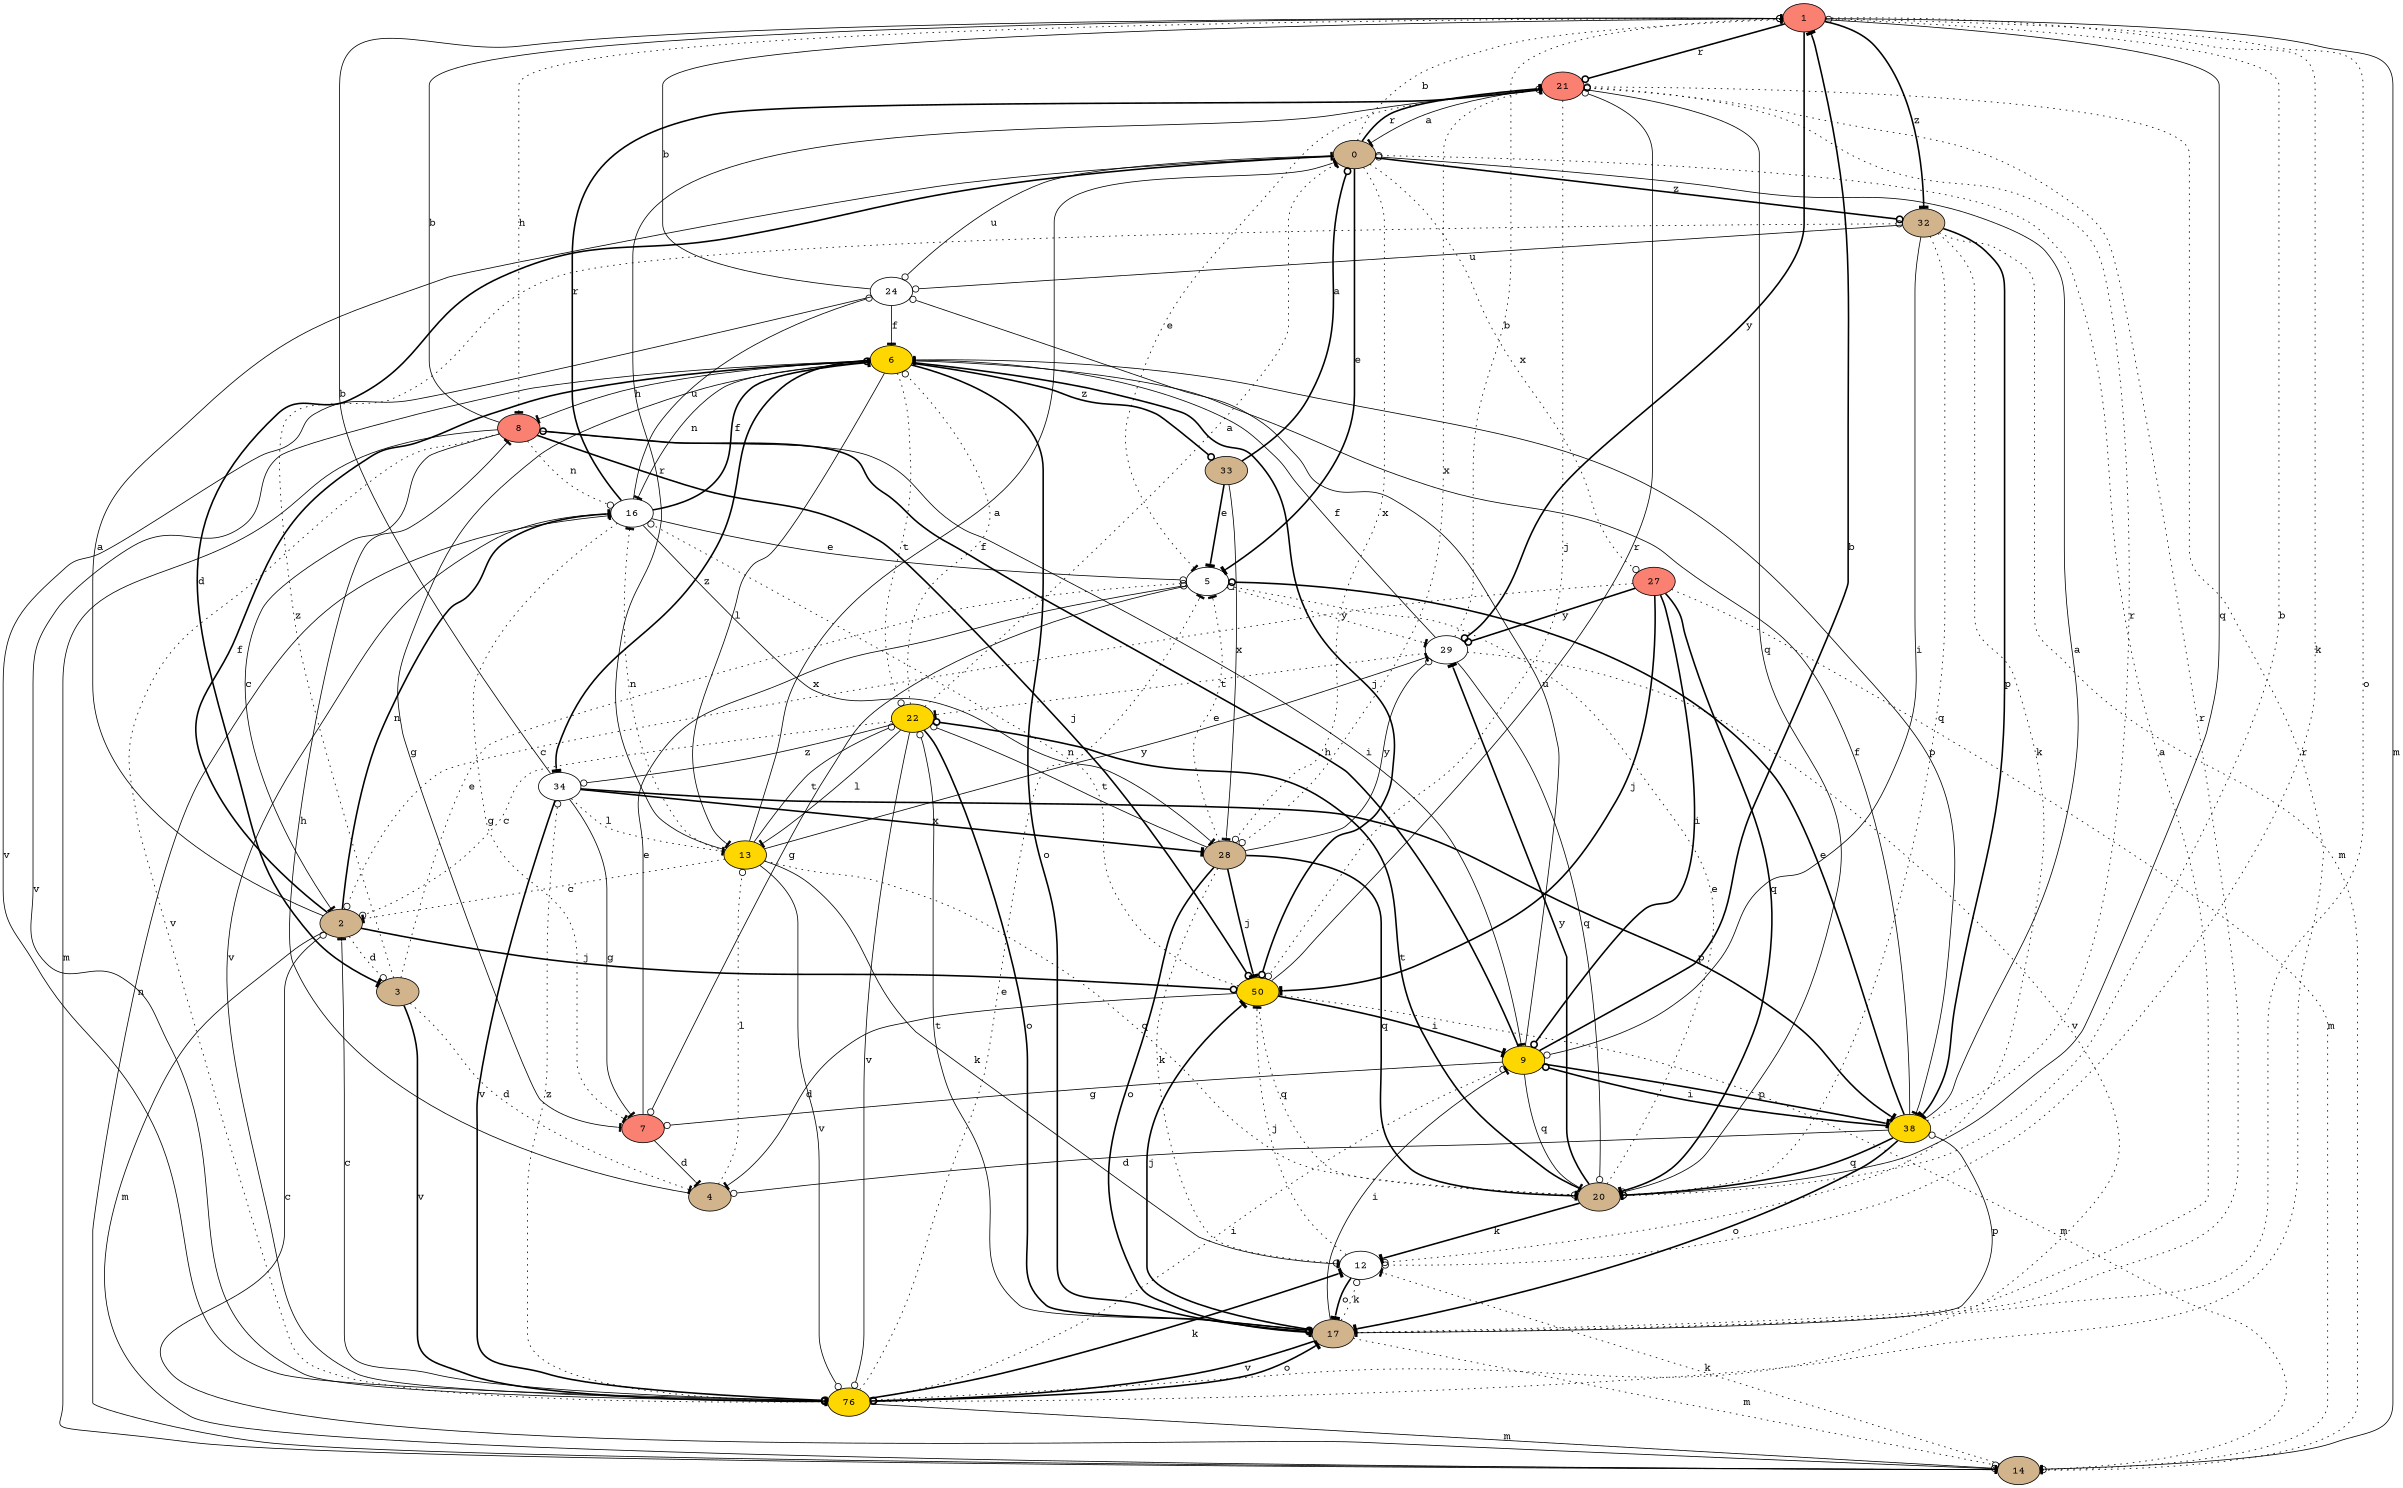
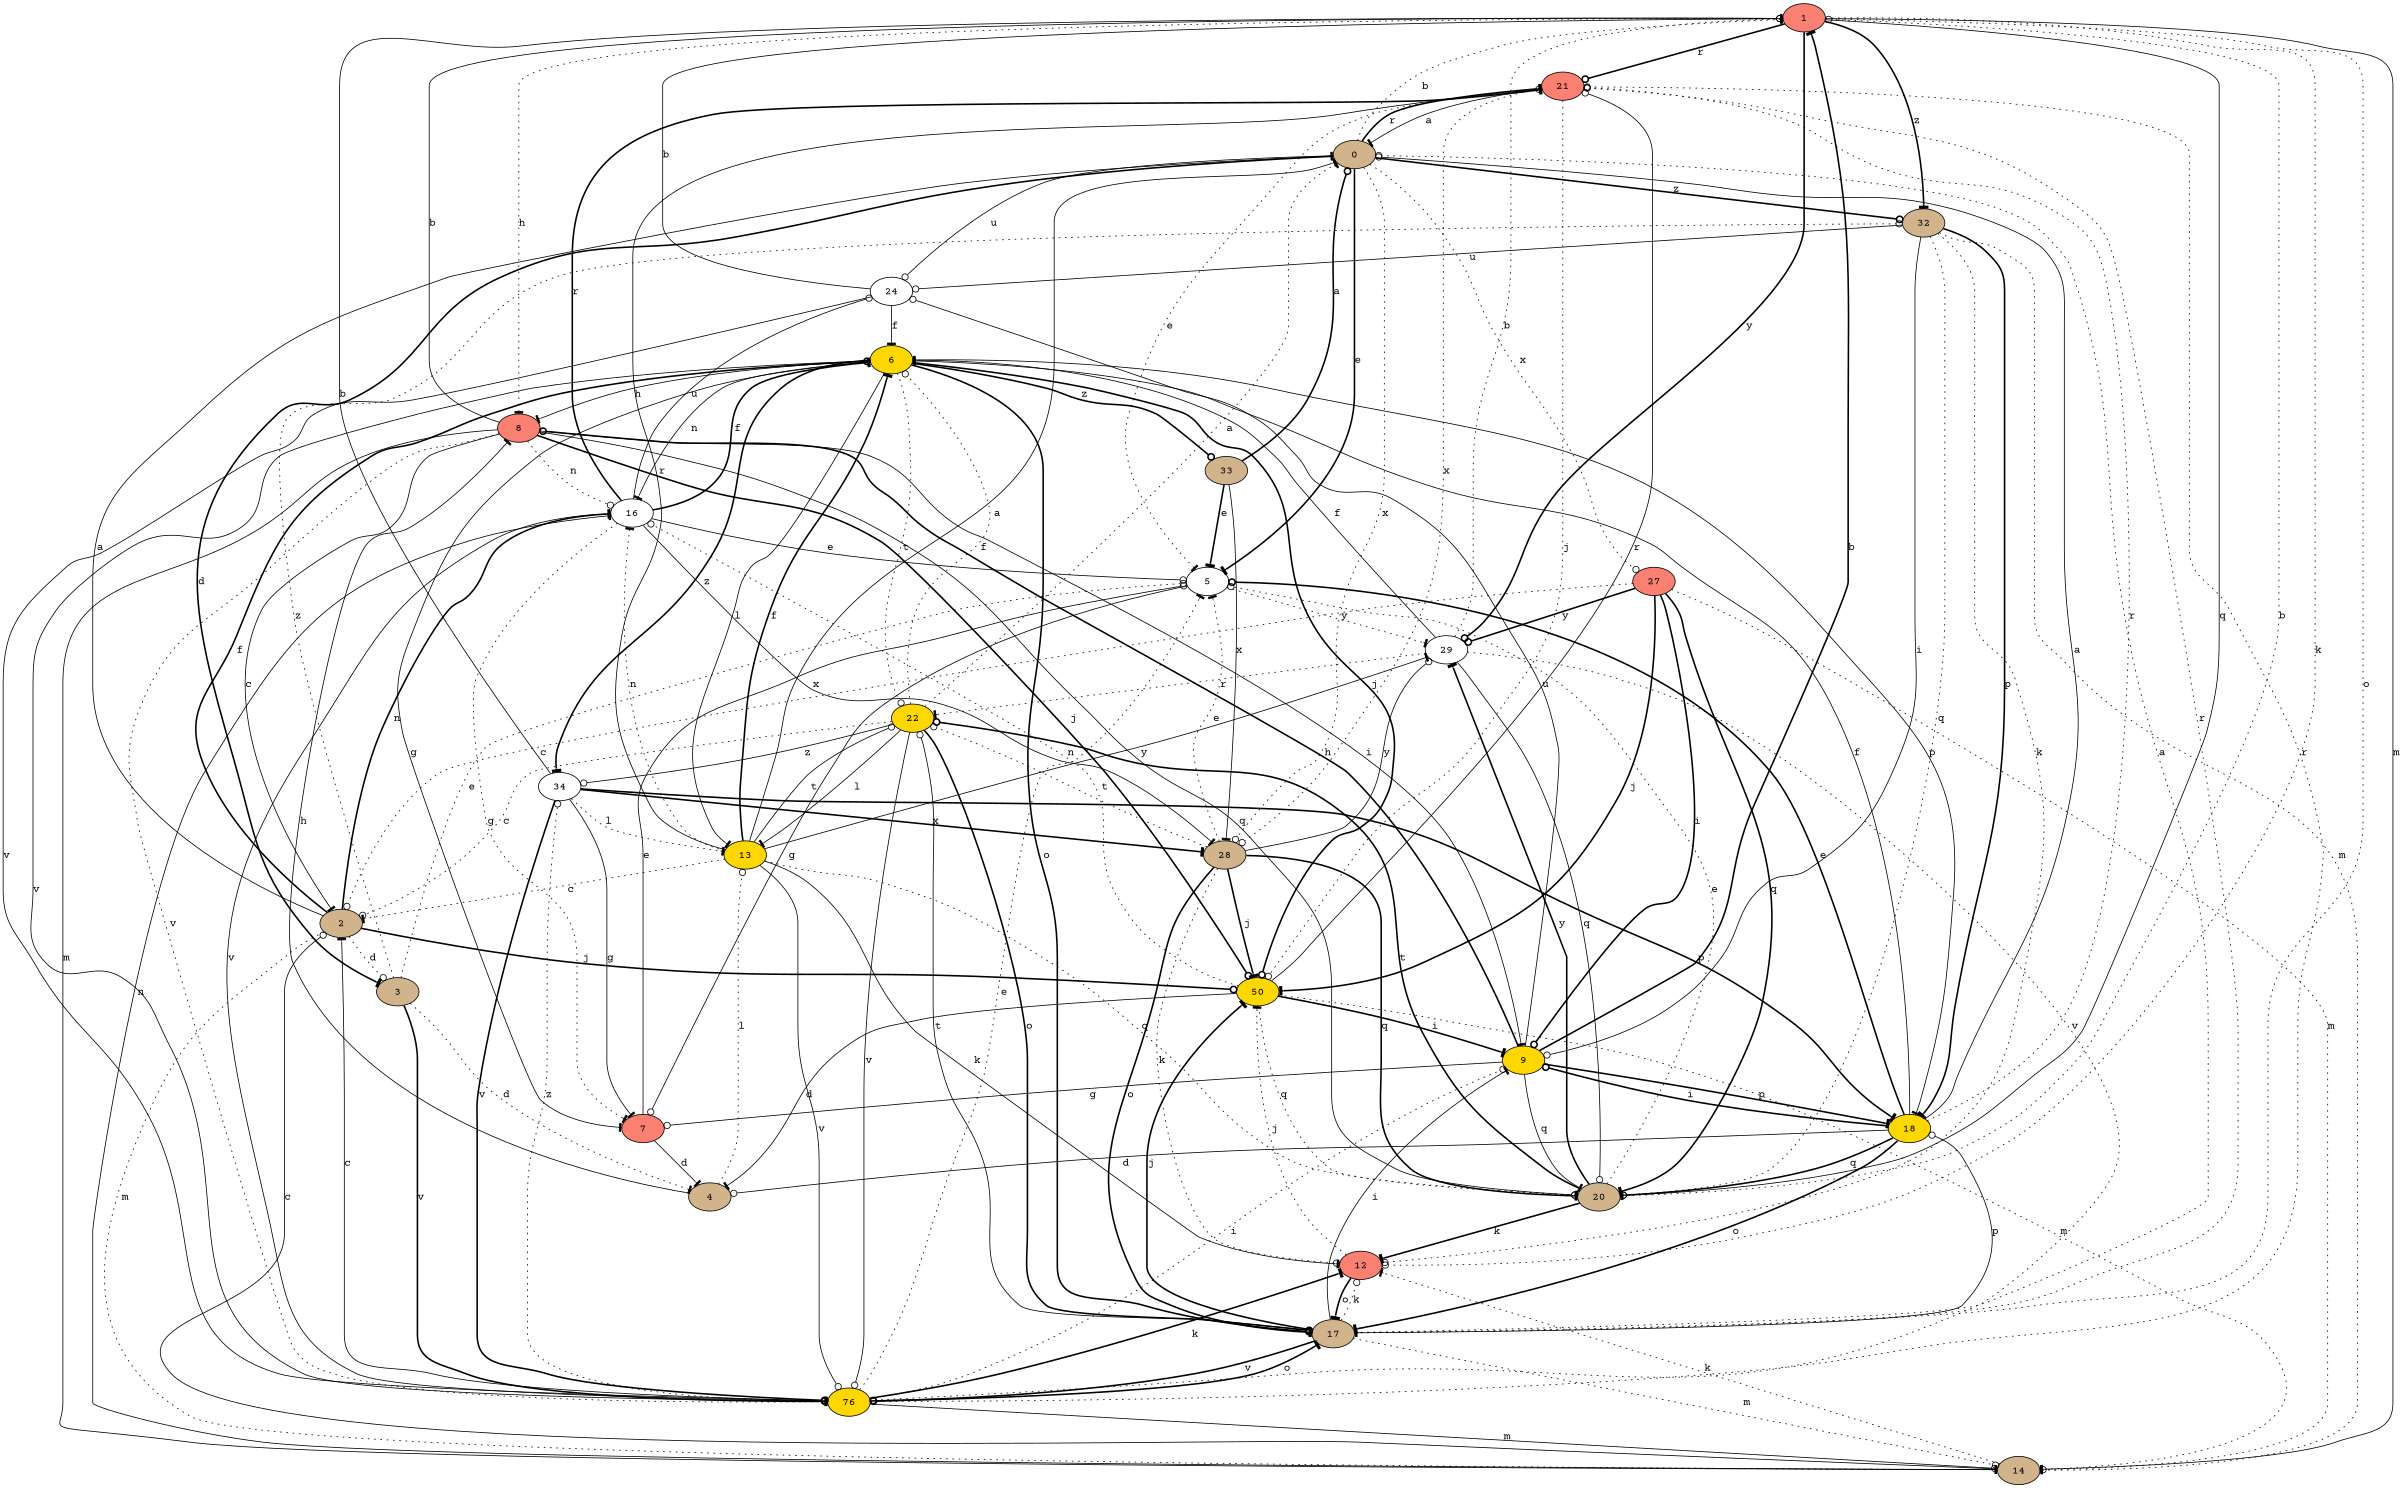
edge "21" -> "20": now "8" -> "20"
edge "13" -> "6": added, label "f"
edge "29" -> "22": label "t" -> "r"
edge "28" -> "22": style solid -> dotted
node "38": label "38" -> "18"
node "12": fillcolor white -> salmon
edge "2" -> "14": style solid -> dotted
